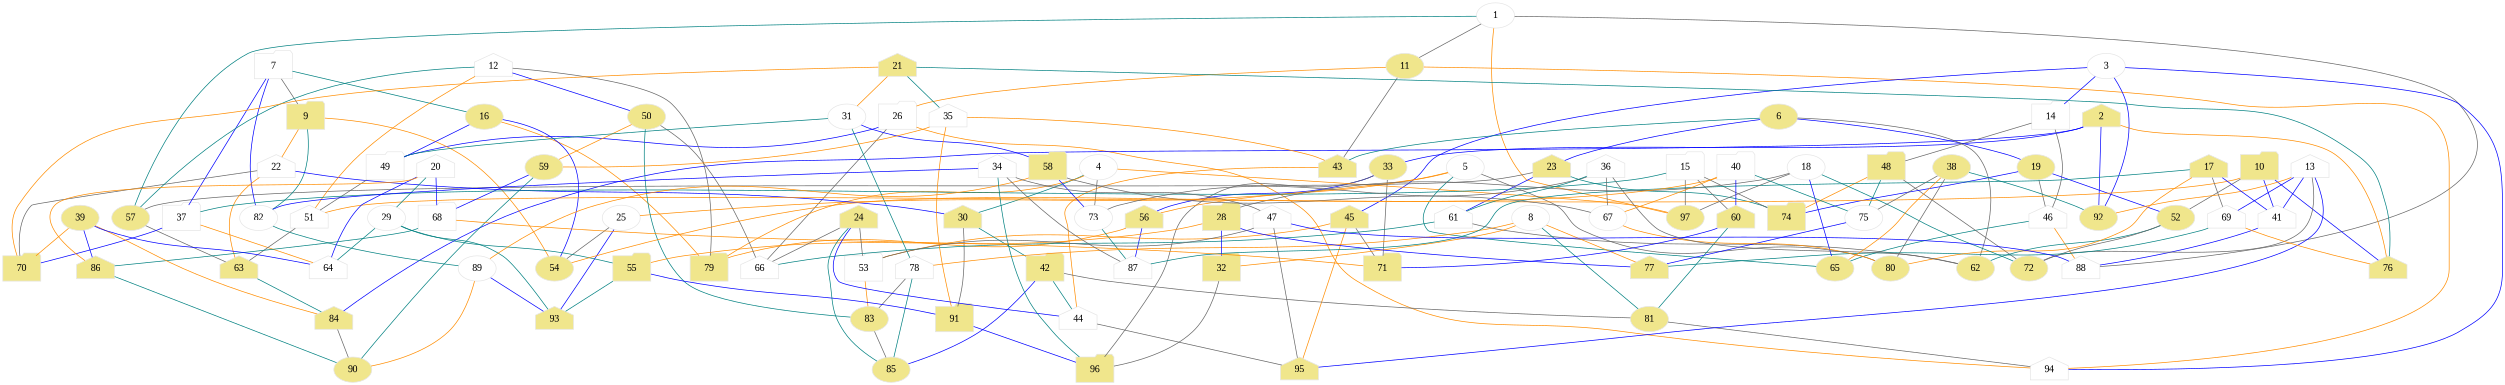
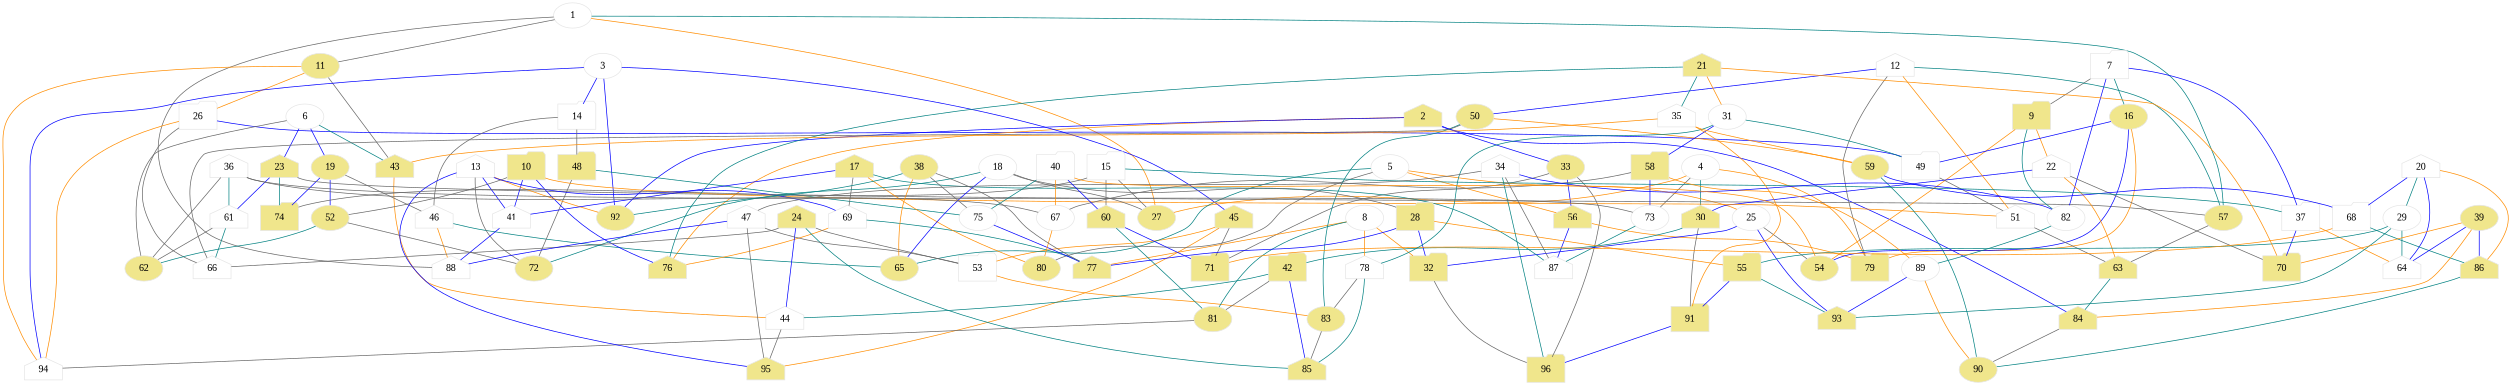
node "6": fillcolor khaki -> white
edge "48" -- "74": removed
edge "38" -- "80": now "38" -- "77"
node "97": label "97" -> "27"
edge "25" -- "32": added
node "85": shape ellipse -> house
